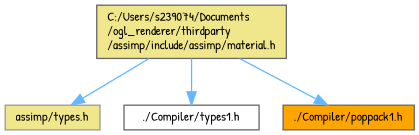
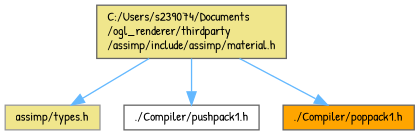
node "./Compiler/types1.h": label "./Compiler/types1.h" -> "./Compiler/pushpack1.h"
